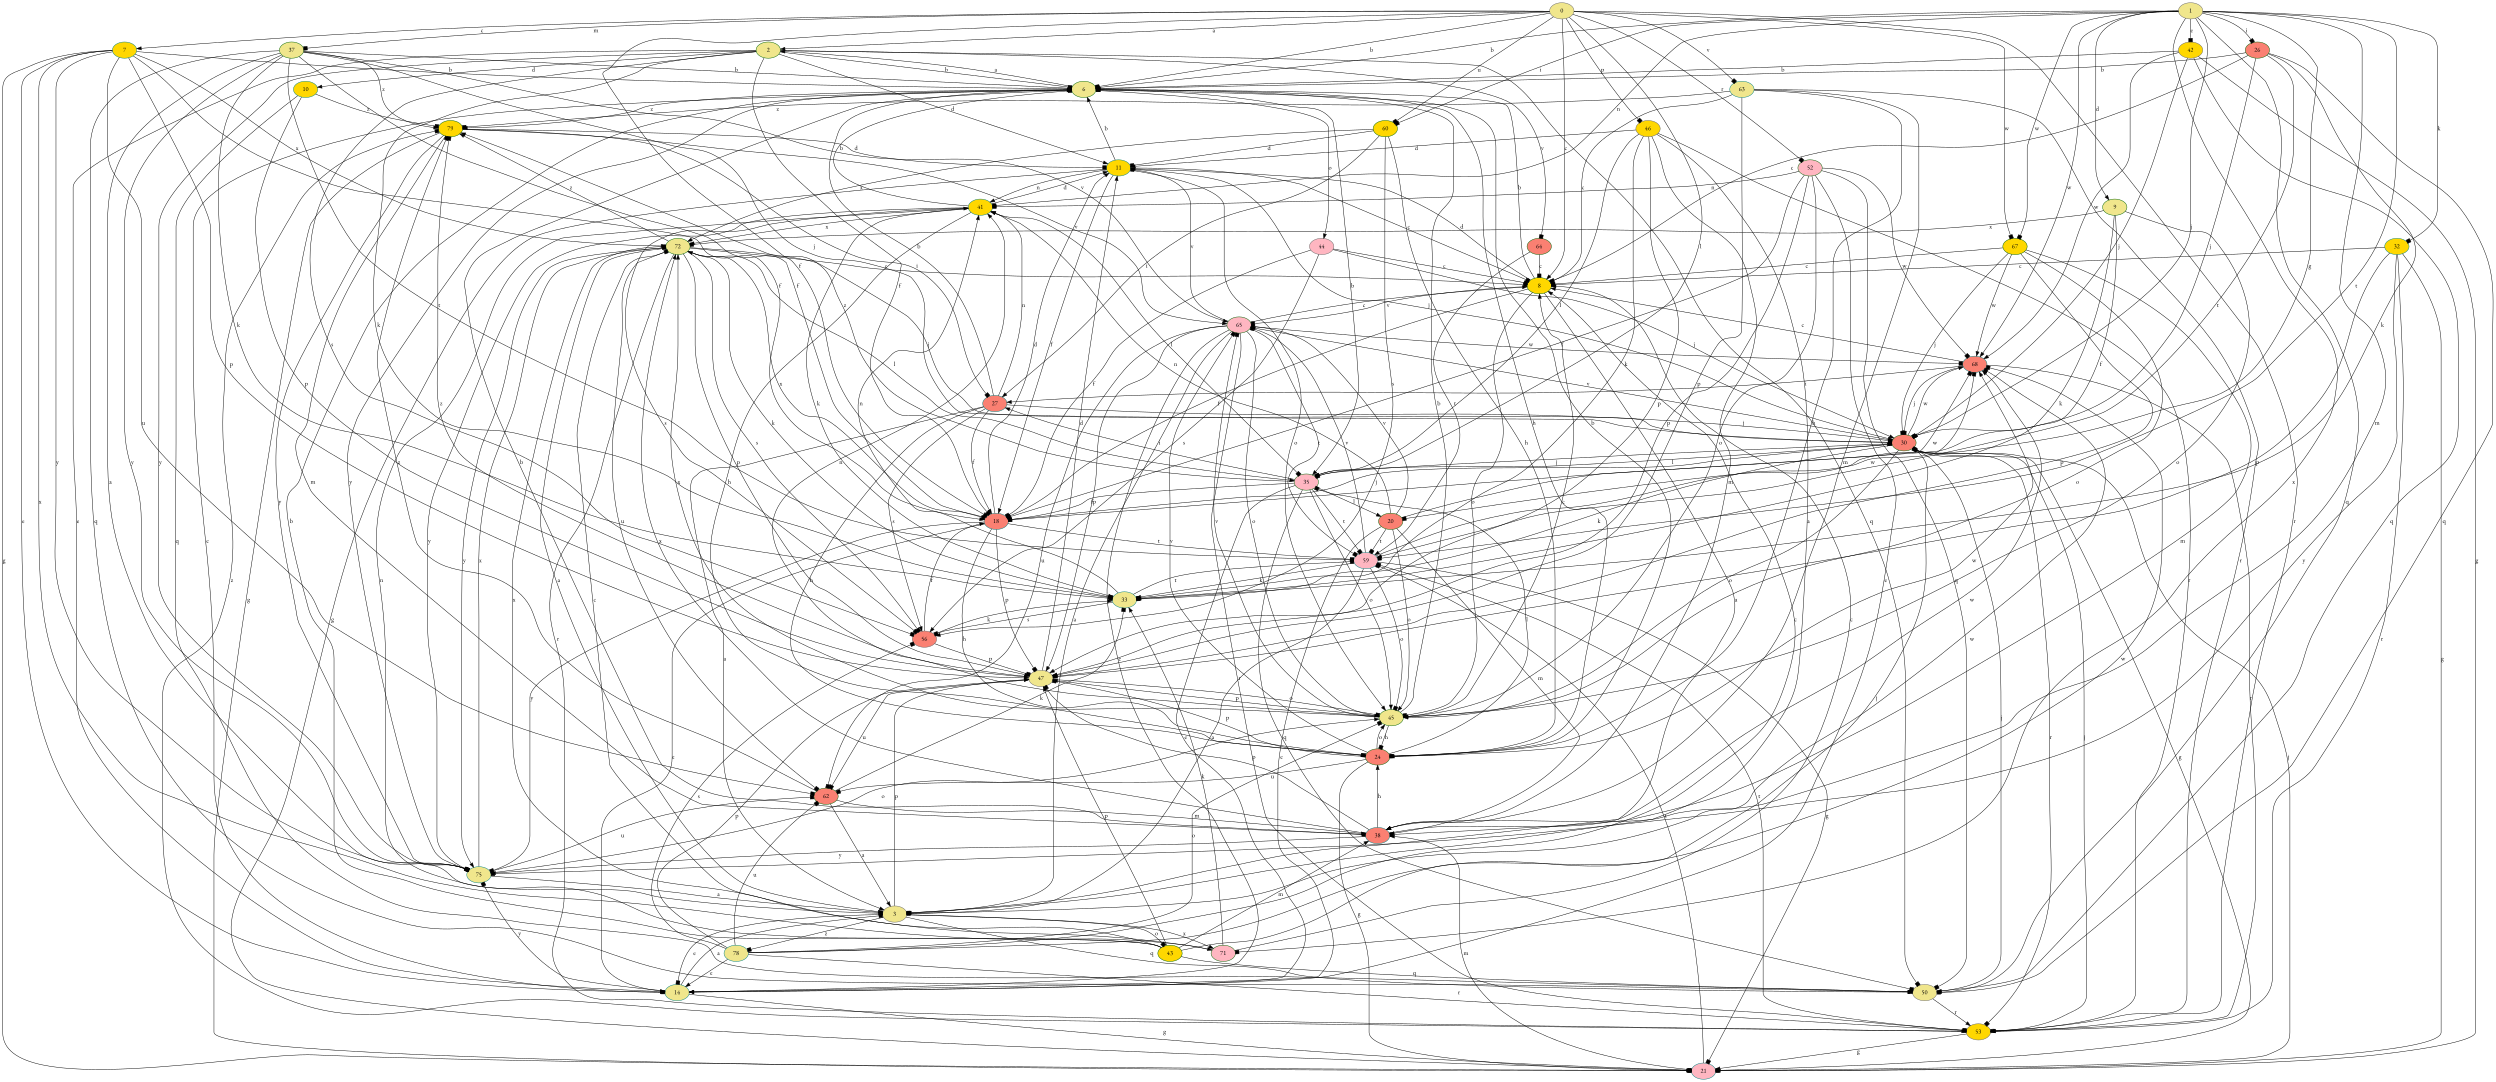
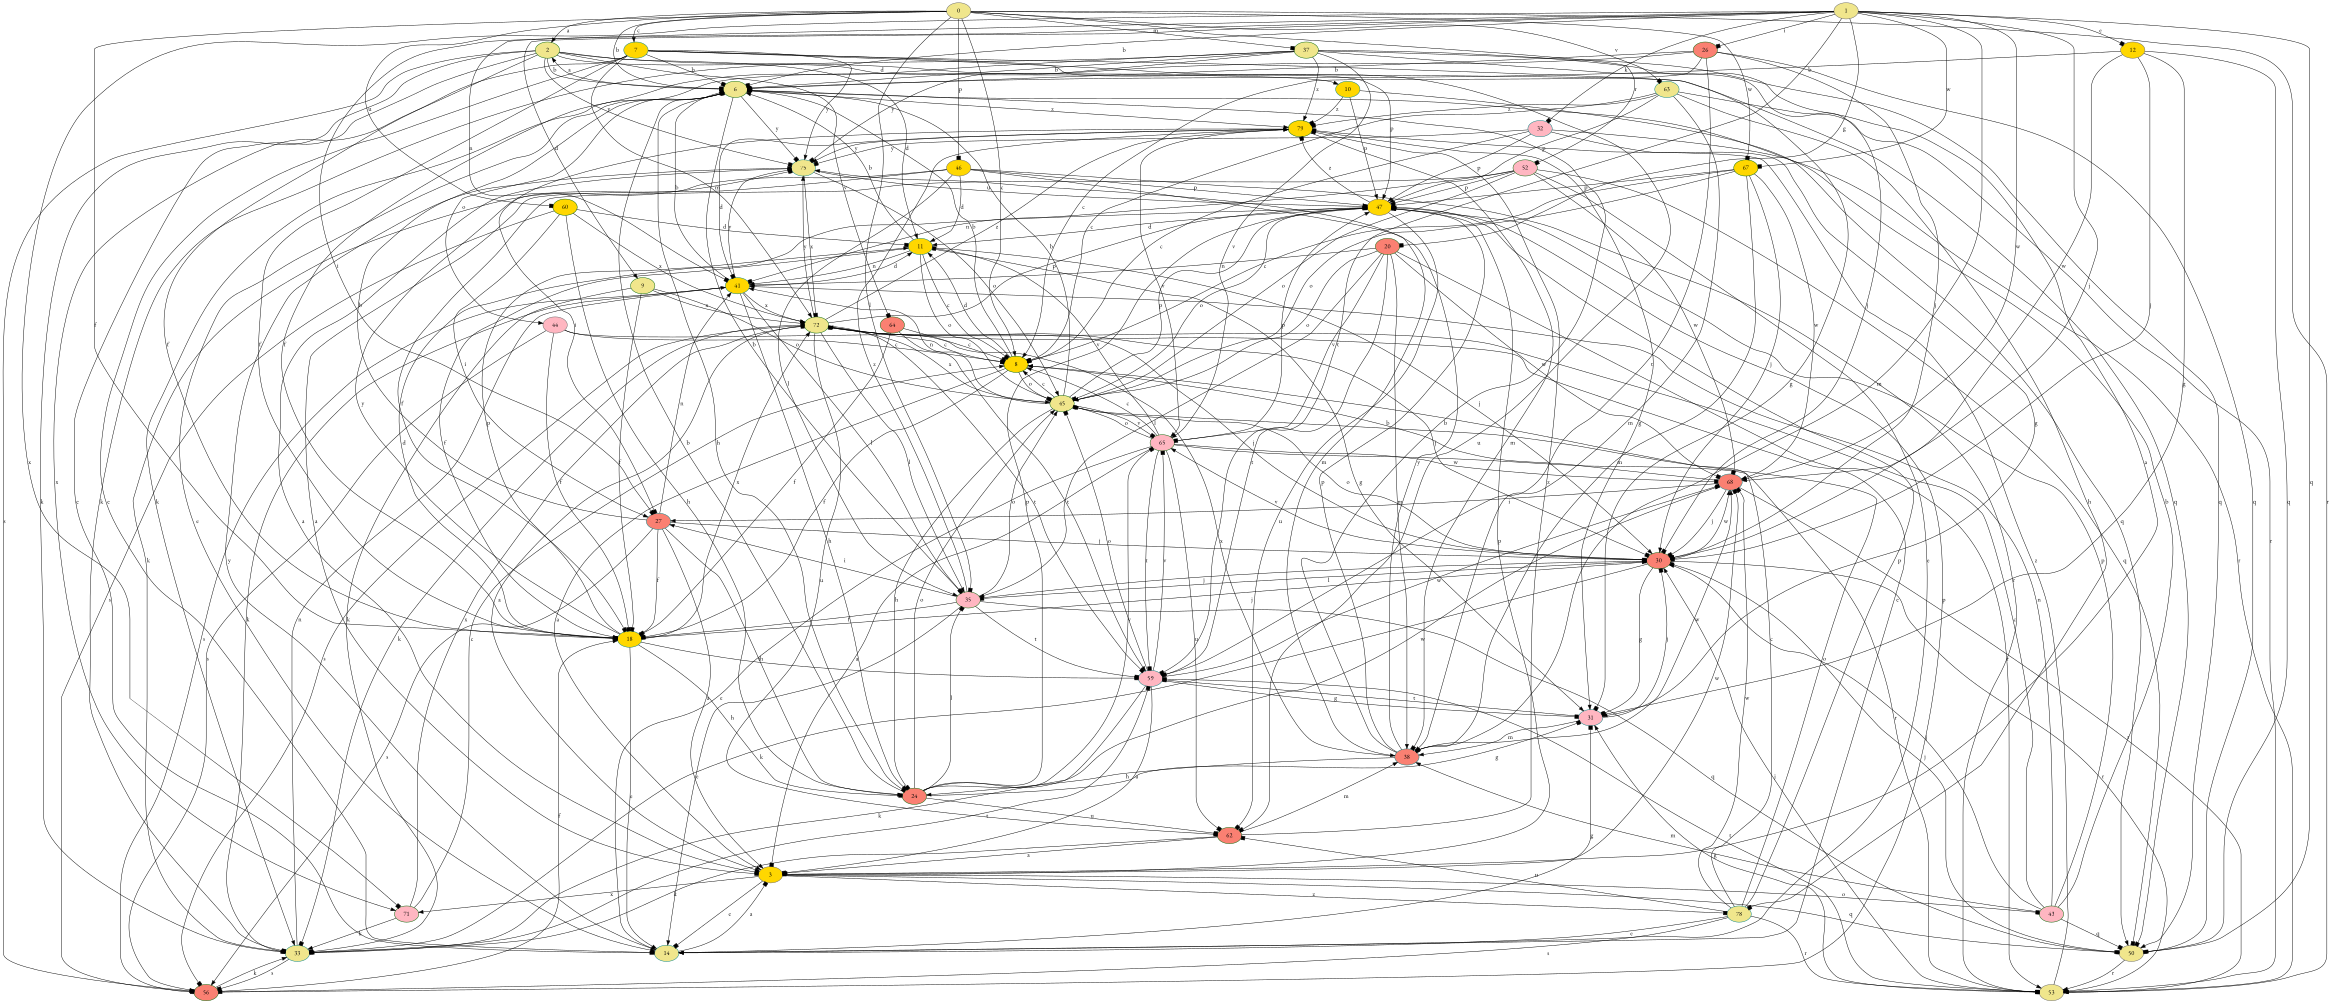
edge "1" -> "60": now "1" -> "27"
node "42": label "42" -> "12"
edge "79" -> "11": now "79" -> "41"
edge "7" -> "72": label "x" -> "m"
node "32": fillcolor gold -> lightpink
edge "1" -> "30": arrowhead normal -> box
edge "8" -> "65": removed, label "v"
edge "68" -> "8": label "c" -> "b"
edge "67" -> "30": arrowhead box -> normal
edge "41" -> "33": arrowhead normal -> box
edge "37" -> "59": now "72" -> "59"
edge "63" -> "24": now "63" -> "78"
edge "64" -> "18": added, label "f"
edge "35" -> "20": reversed
node "18": fillcolor salmon -> gold
node "56": color gray40 -> darkgreen
node "47": fillcolor khaki -> gold
edge "75" -> "62": now "75" -> "47"
node "3": fillcolor khaki -> gold
node "43": fillcolor gold -> lightpink
node "53": fillcolor gold -> khaki
node "21": label "21" -> "31"
